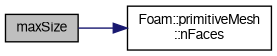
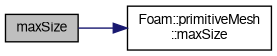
node "Foam::primitiveMesh ::nFaces": label "Foam::primitiveMesh ::nFaces" -> "Foam::primitiveMesh ::maxSize"
